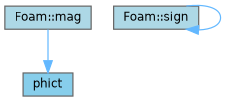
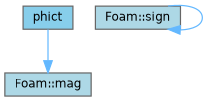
edge "Foam::mag" -> "phict": reversed
